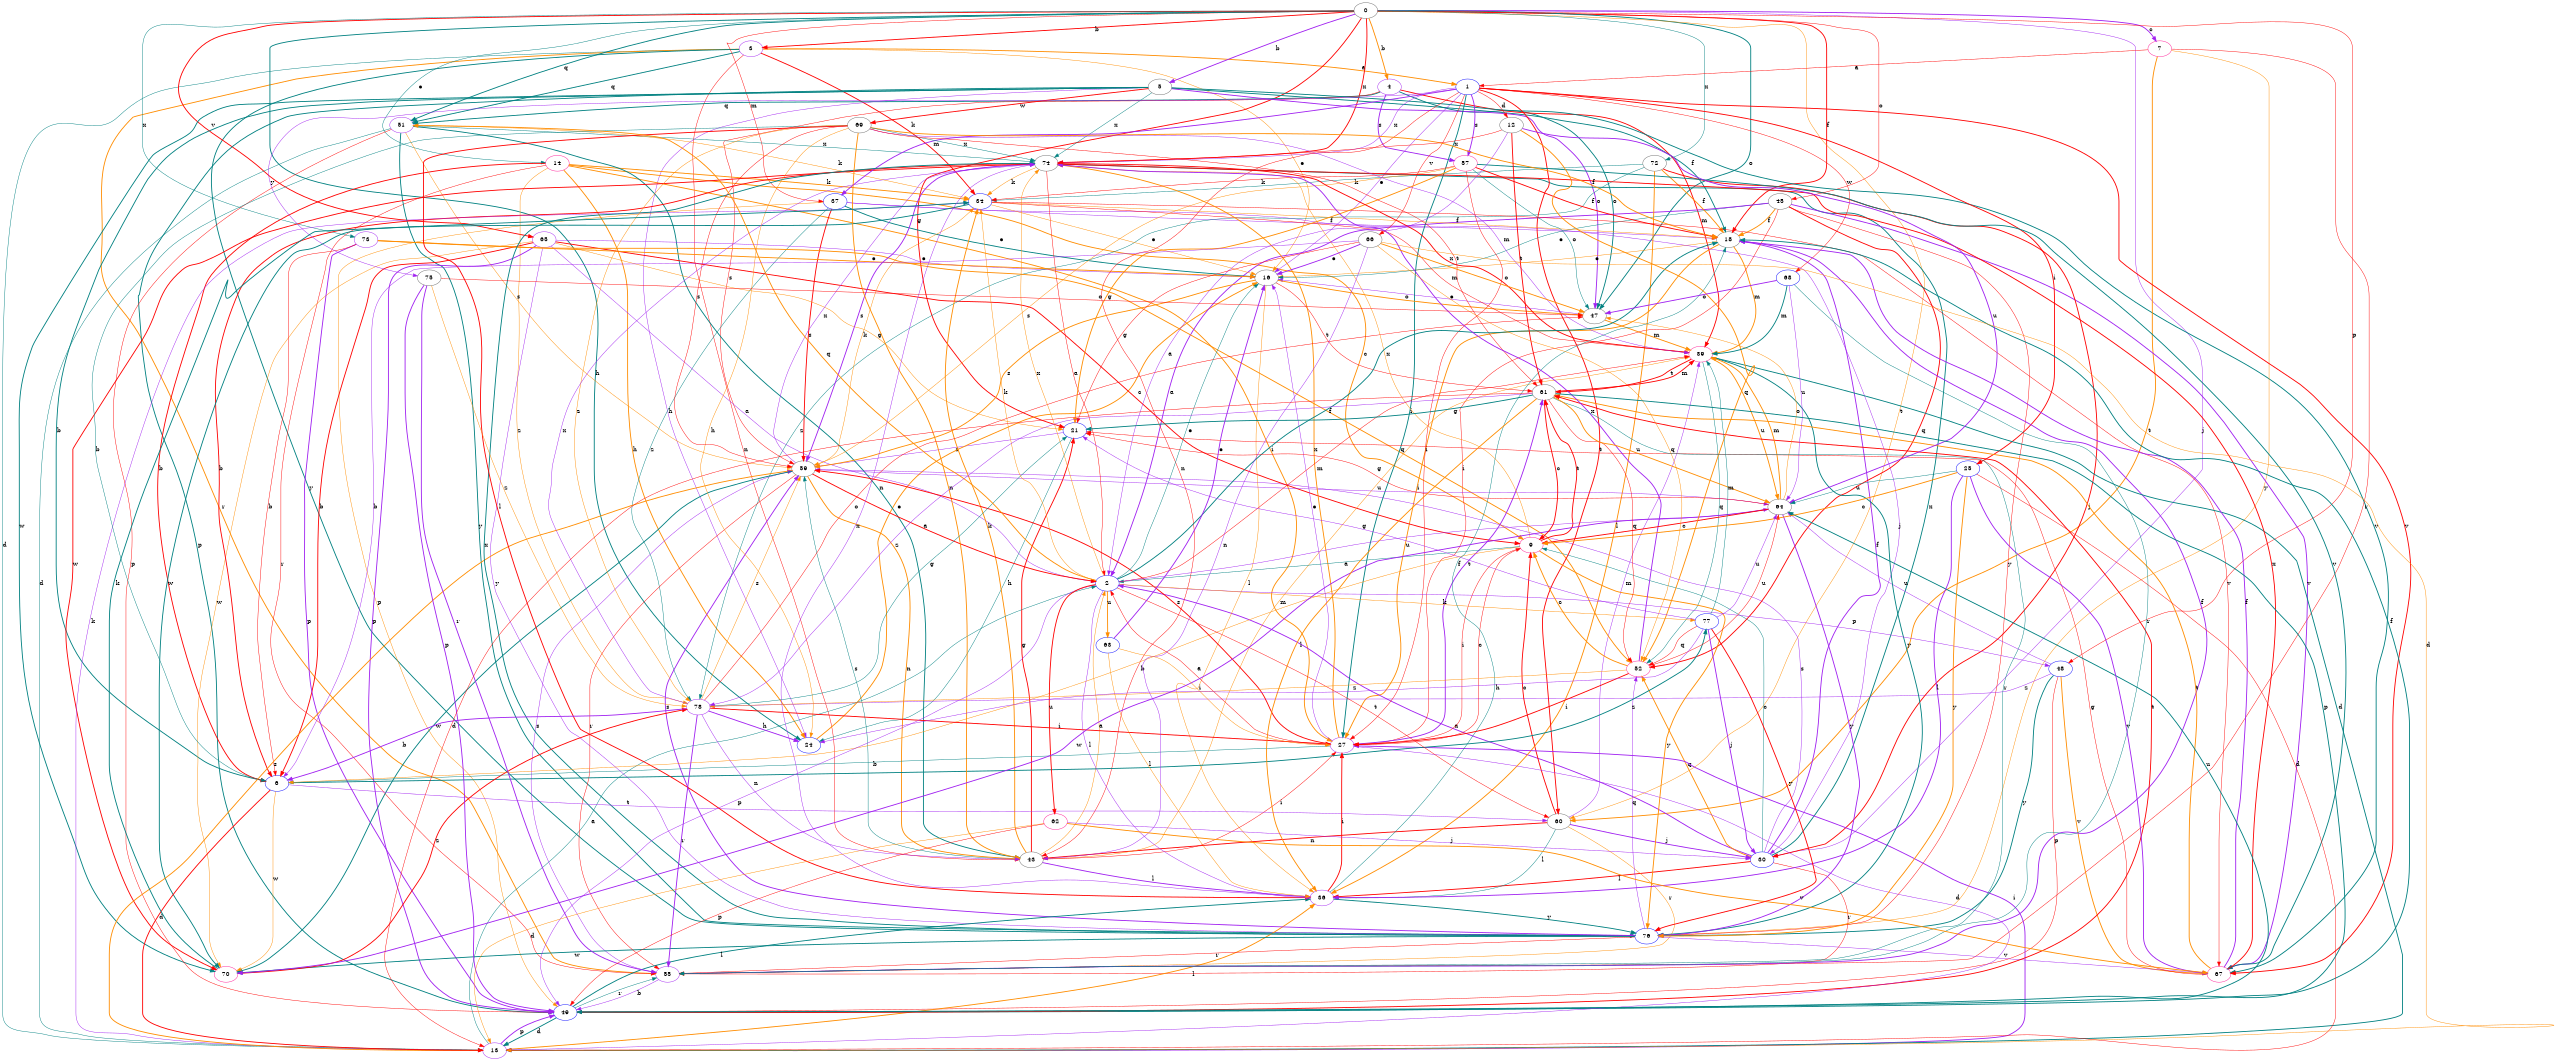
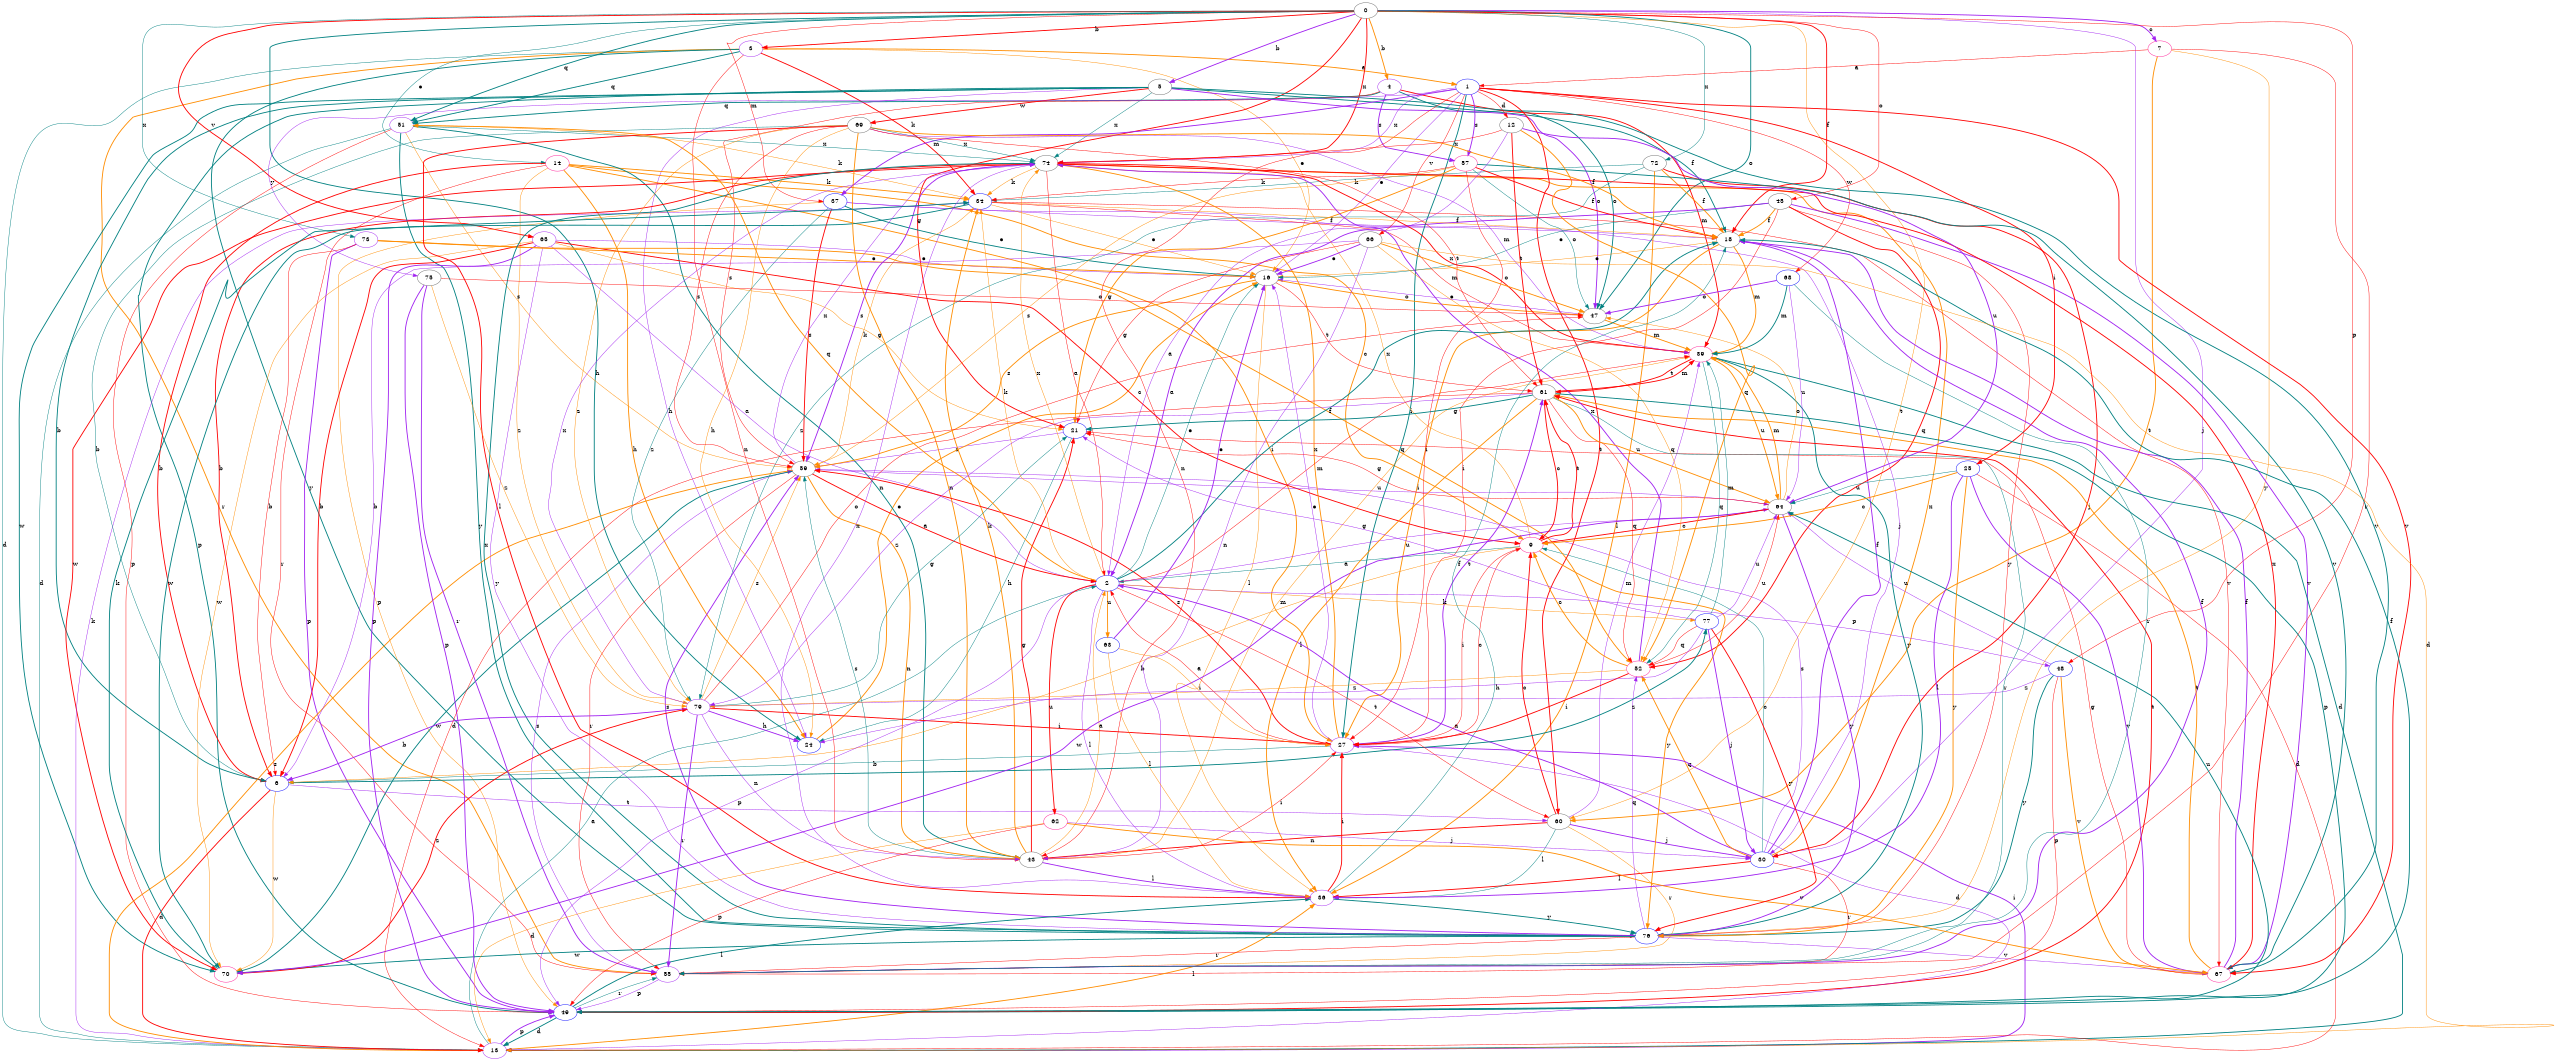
edge "30" -> "74": color teal -> darkorange
node "78": label "78" -> "79"
edge "55" -> "49": label "b" -> "p"
